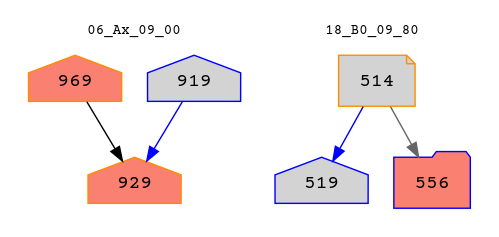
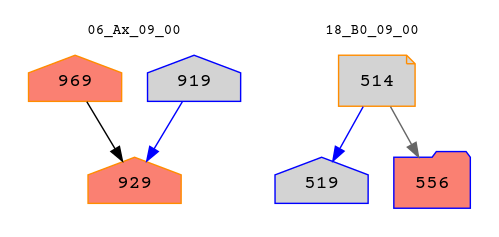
cluster "18_B0_09_80": label "18_B0_09_80" -> "18_B0_09_00"
